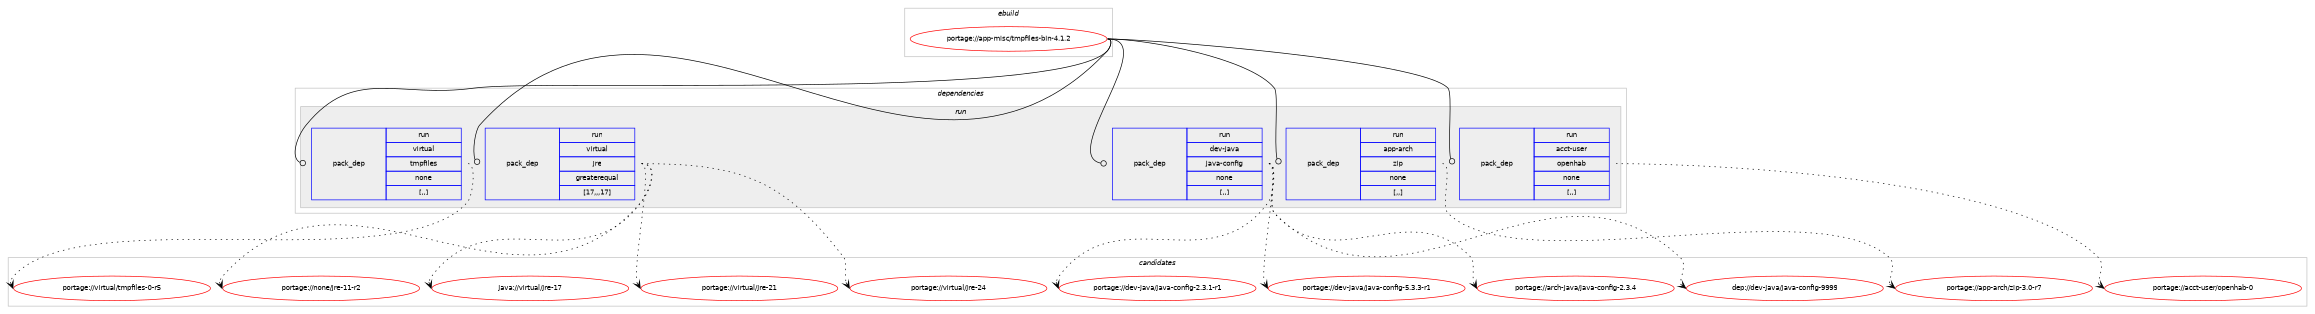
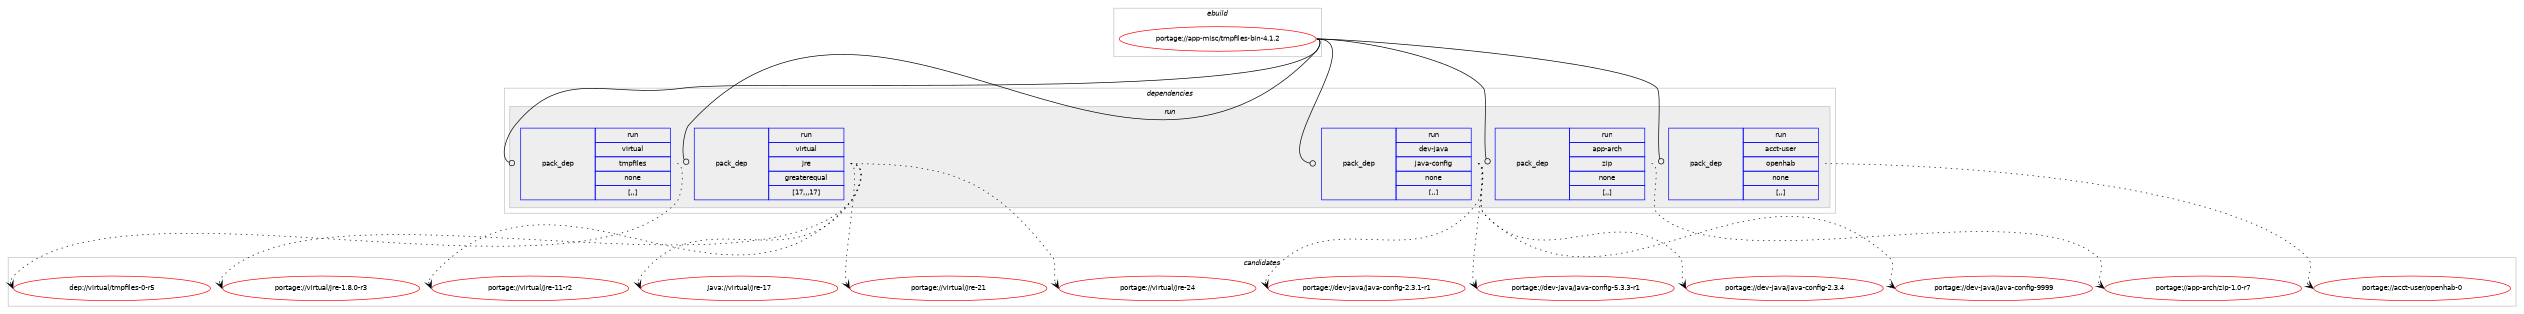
node "portage://virtual/tmpfiles-0-r5": label "portage://virtual/tmpfiles-0-r5" -> "dep://virtual/tmpfiles-0-r5"
node "portage://virtual/jre-1.8.0-r3": added
node "portage://none/jre-11-r2": label "portage://none/jre-11-r2" -> "portage://virtual/jre-11-r2"
node "portage://arch-java/java-config-2.3.4": label "portage://arch-java/java-config-2.3.4" -> "portage://dev-java/java-config-2.3.4"
node "dep://dev-java/java-config-9999": label "dep://dev-java/java-config-9999" -> "portage://dev-java/java-config-9999"
node "portage://app-arch/zip-3.0-r7": label "portage://app-arch/zip-3.0-r7" -> "portage://app-arch/zip-1.0-r7"
